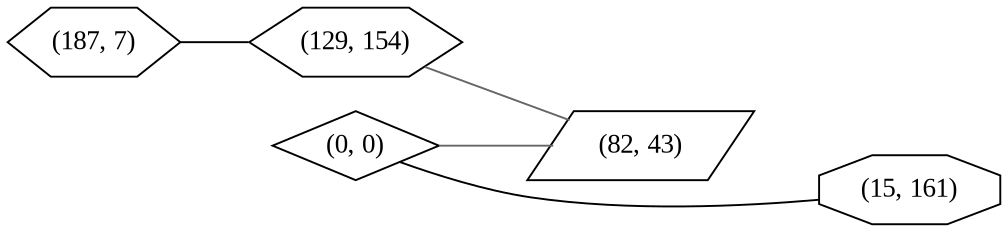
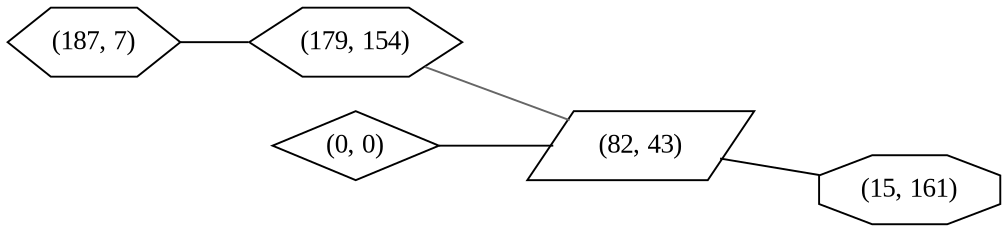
node "(129, 154)": label "(129, 154)" -> "(179, 154)"
edge "(0, 0)" -- "(82, 43)": color gray40 -> black
edge "(0, 0)" -- "(15, 161)": now "(82, 43)" -- "(15, 161)"
